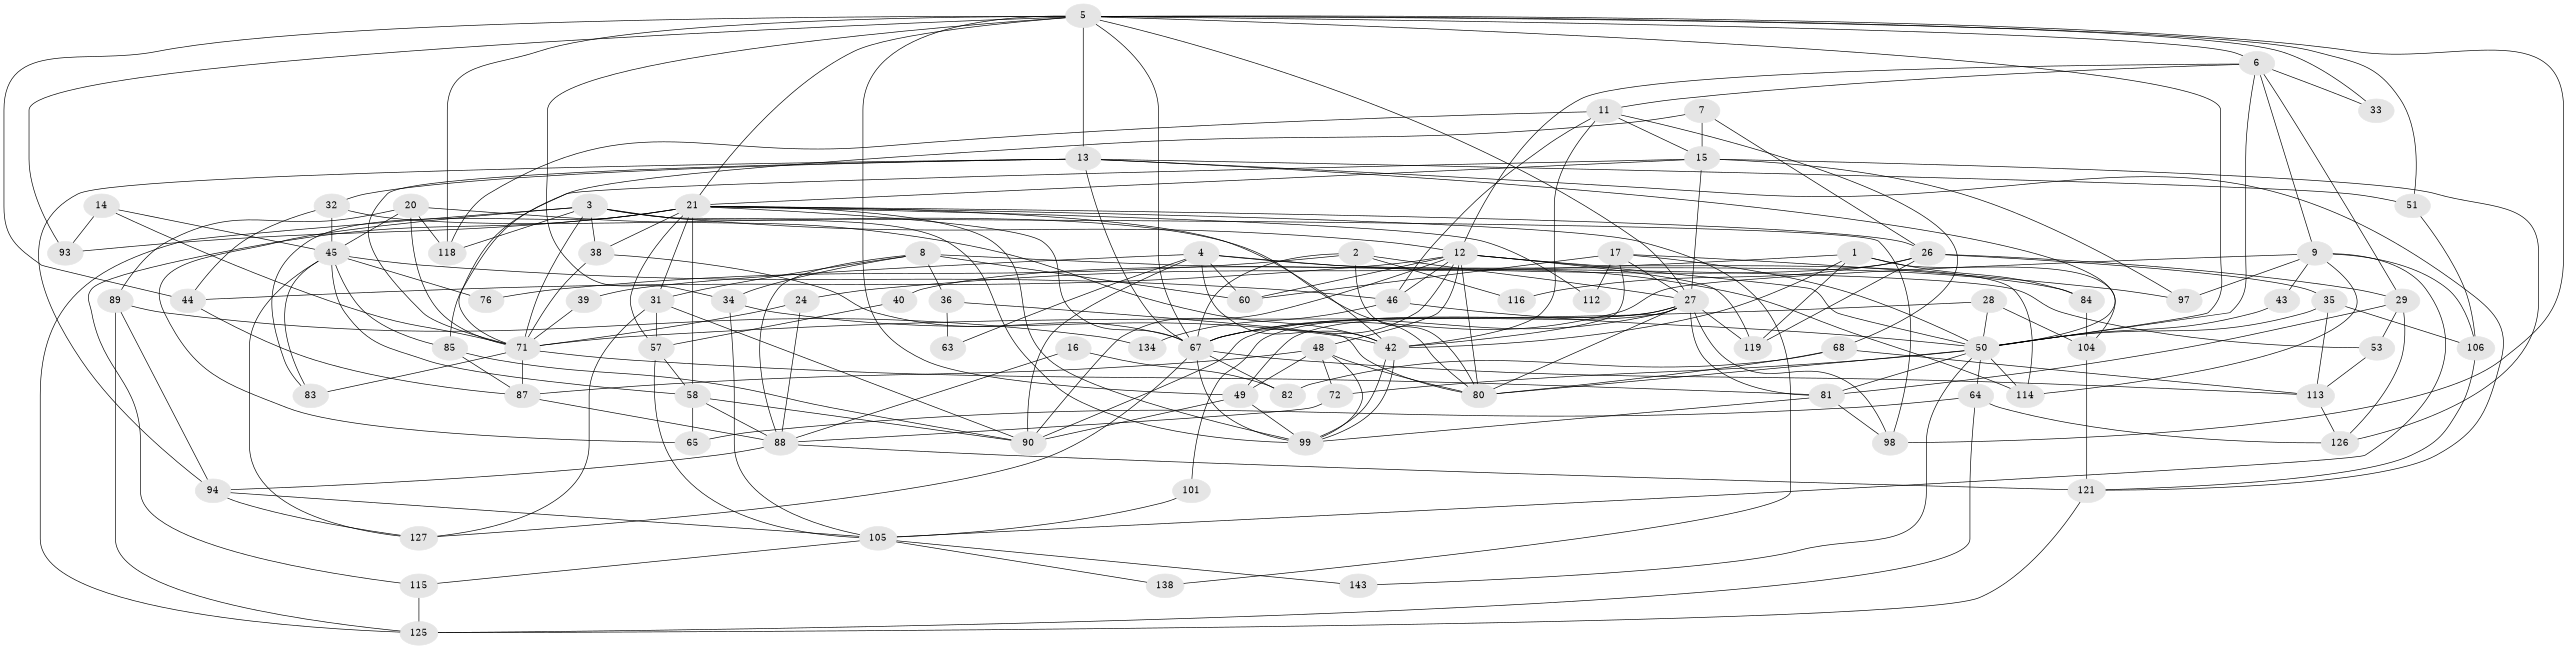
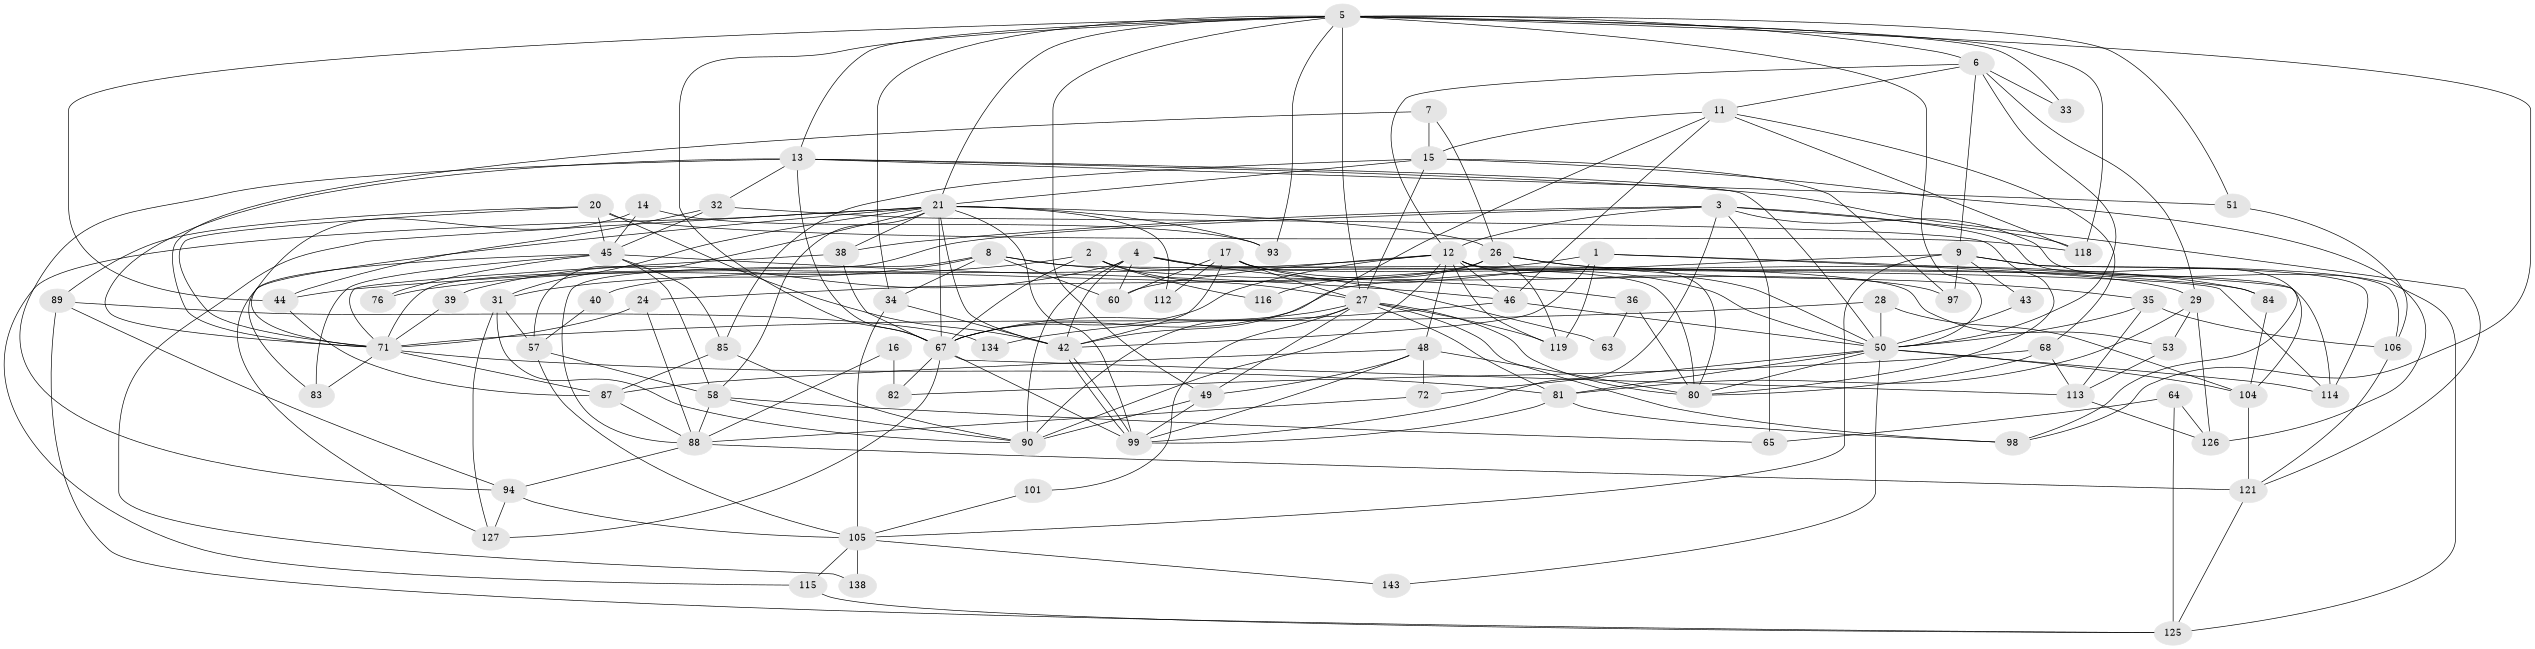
edge "50" -- "64": now "50" -- "104"
